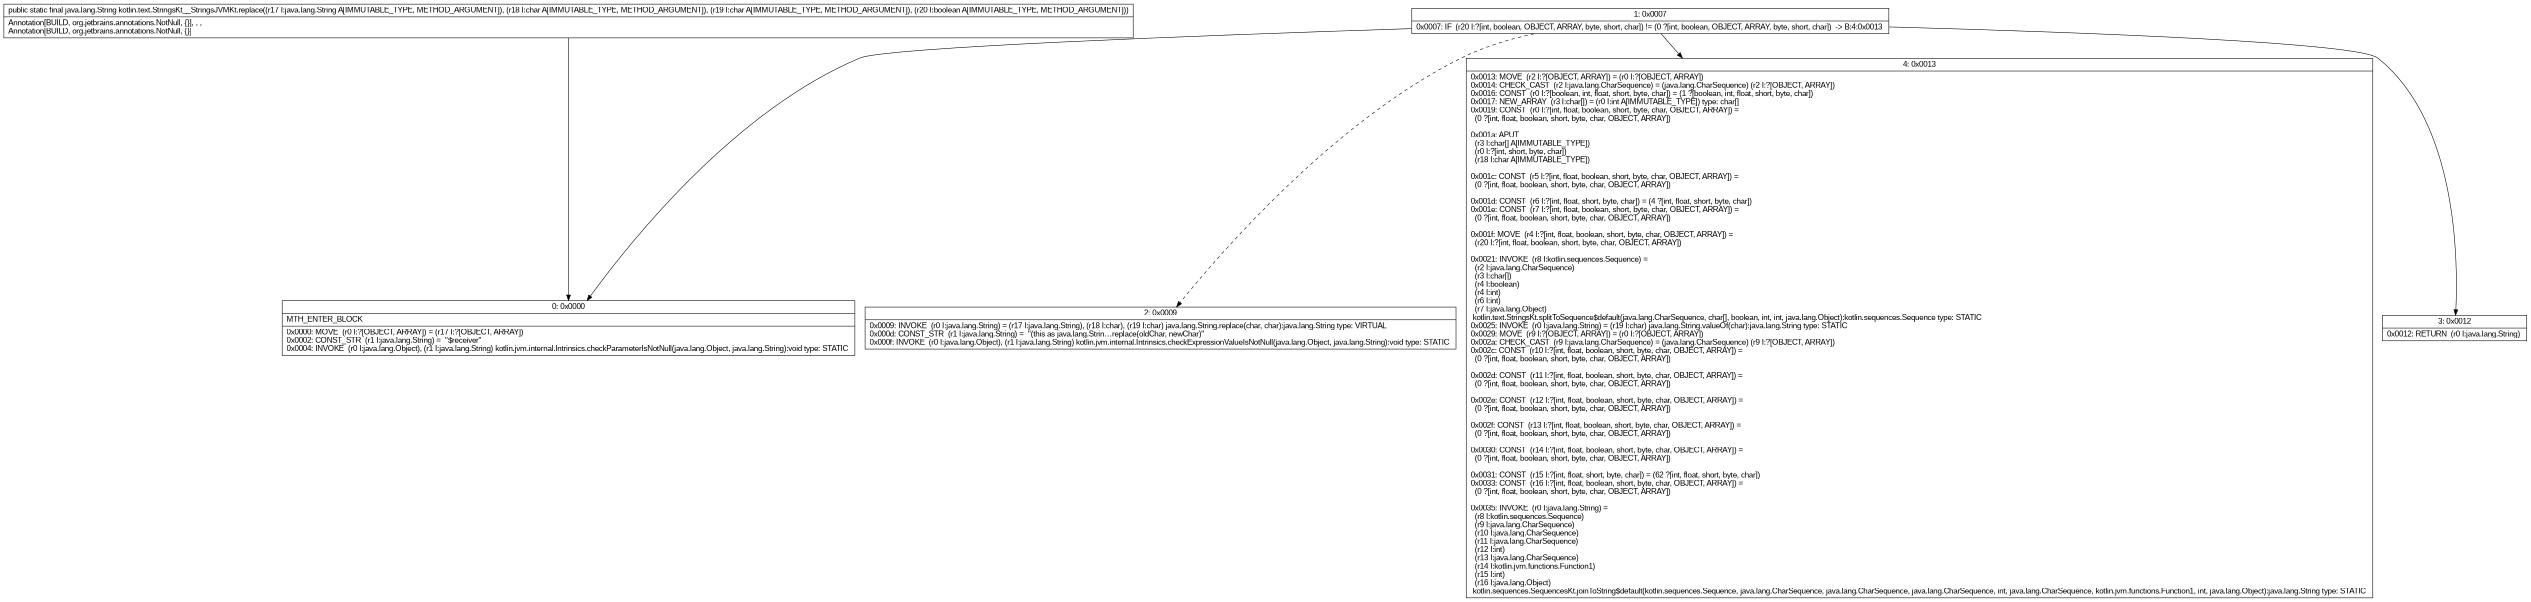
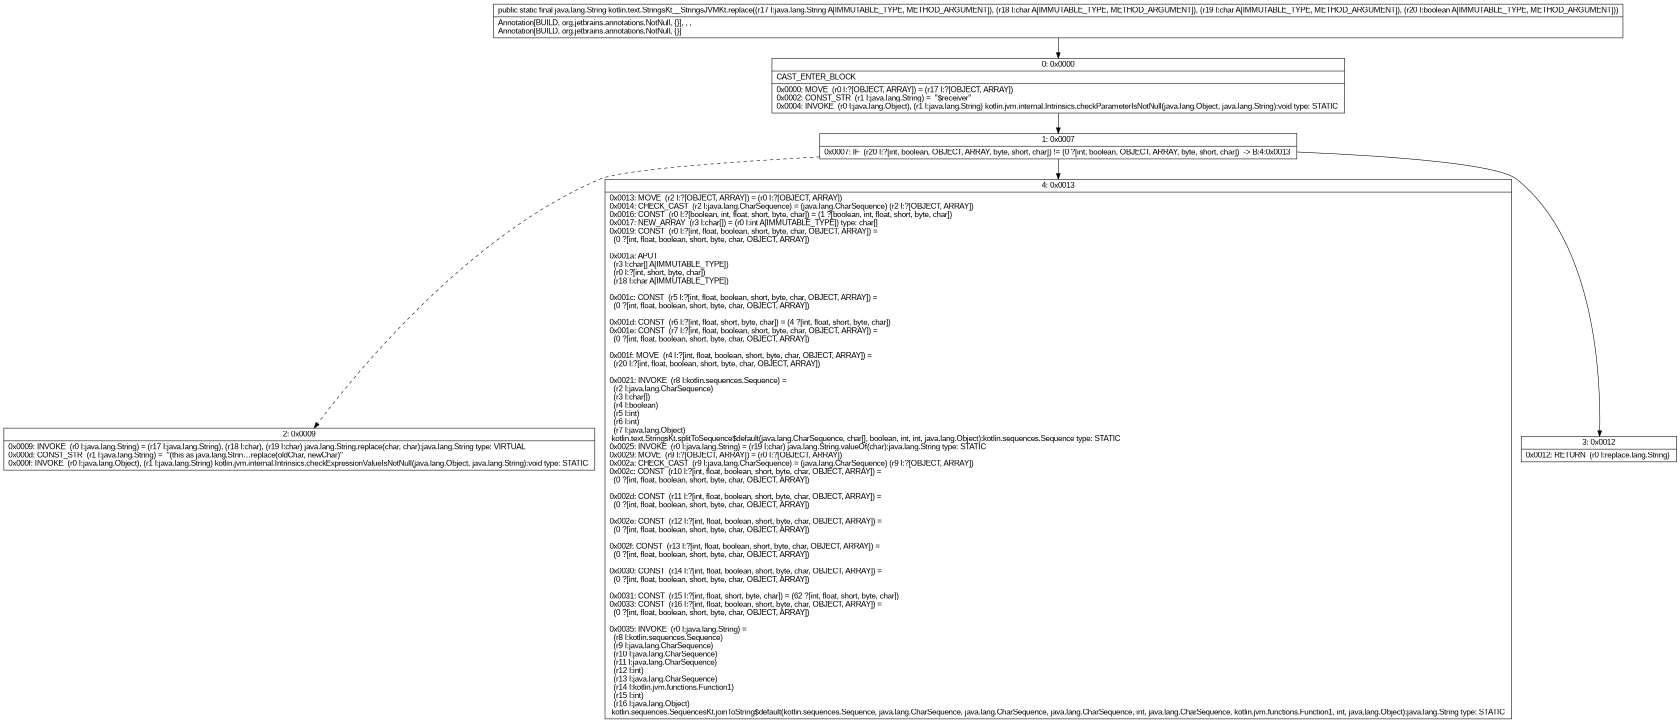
edge "1: 0x0007" -> "0: 0x0000": reversed
node "4: 0x0013": text "(r4 I:int)" -> "(r5 I:int)"
node "0: 0x0000": text "MTH_ENTER_BLOCK" -> "CAST_ENTER_BLOCK"
node "3: 0x0012": text "0x0012: RETURN  (r0 I:java.lang.String)" -> "0x0012: RETURN  (r0 I:replace.lang.String)"
